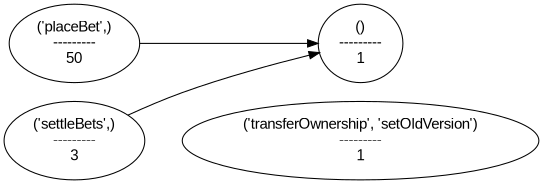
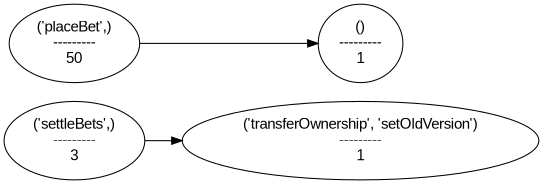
edge "('settleBets',) --------- 3" -> "() --------- 1": now "('settleBets',) --------- 3" -> "('transferOwnership', 'setOldVersion') --------- 1"
